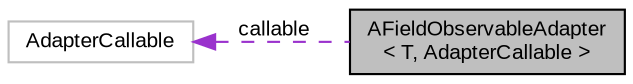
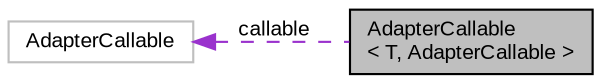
node "AFieldObservableAdapter < T, AdapterCallable >": label "AFieldObservableAdapter < T, AdapterCallable >" -> "AdapterCallable < T, AdapterCallable >"
